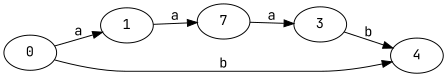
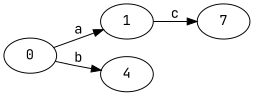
edge "1" -> "7": label "a" -> "c"
node "3": removed
